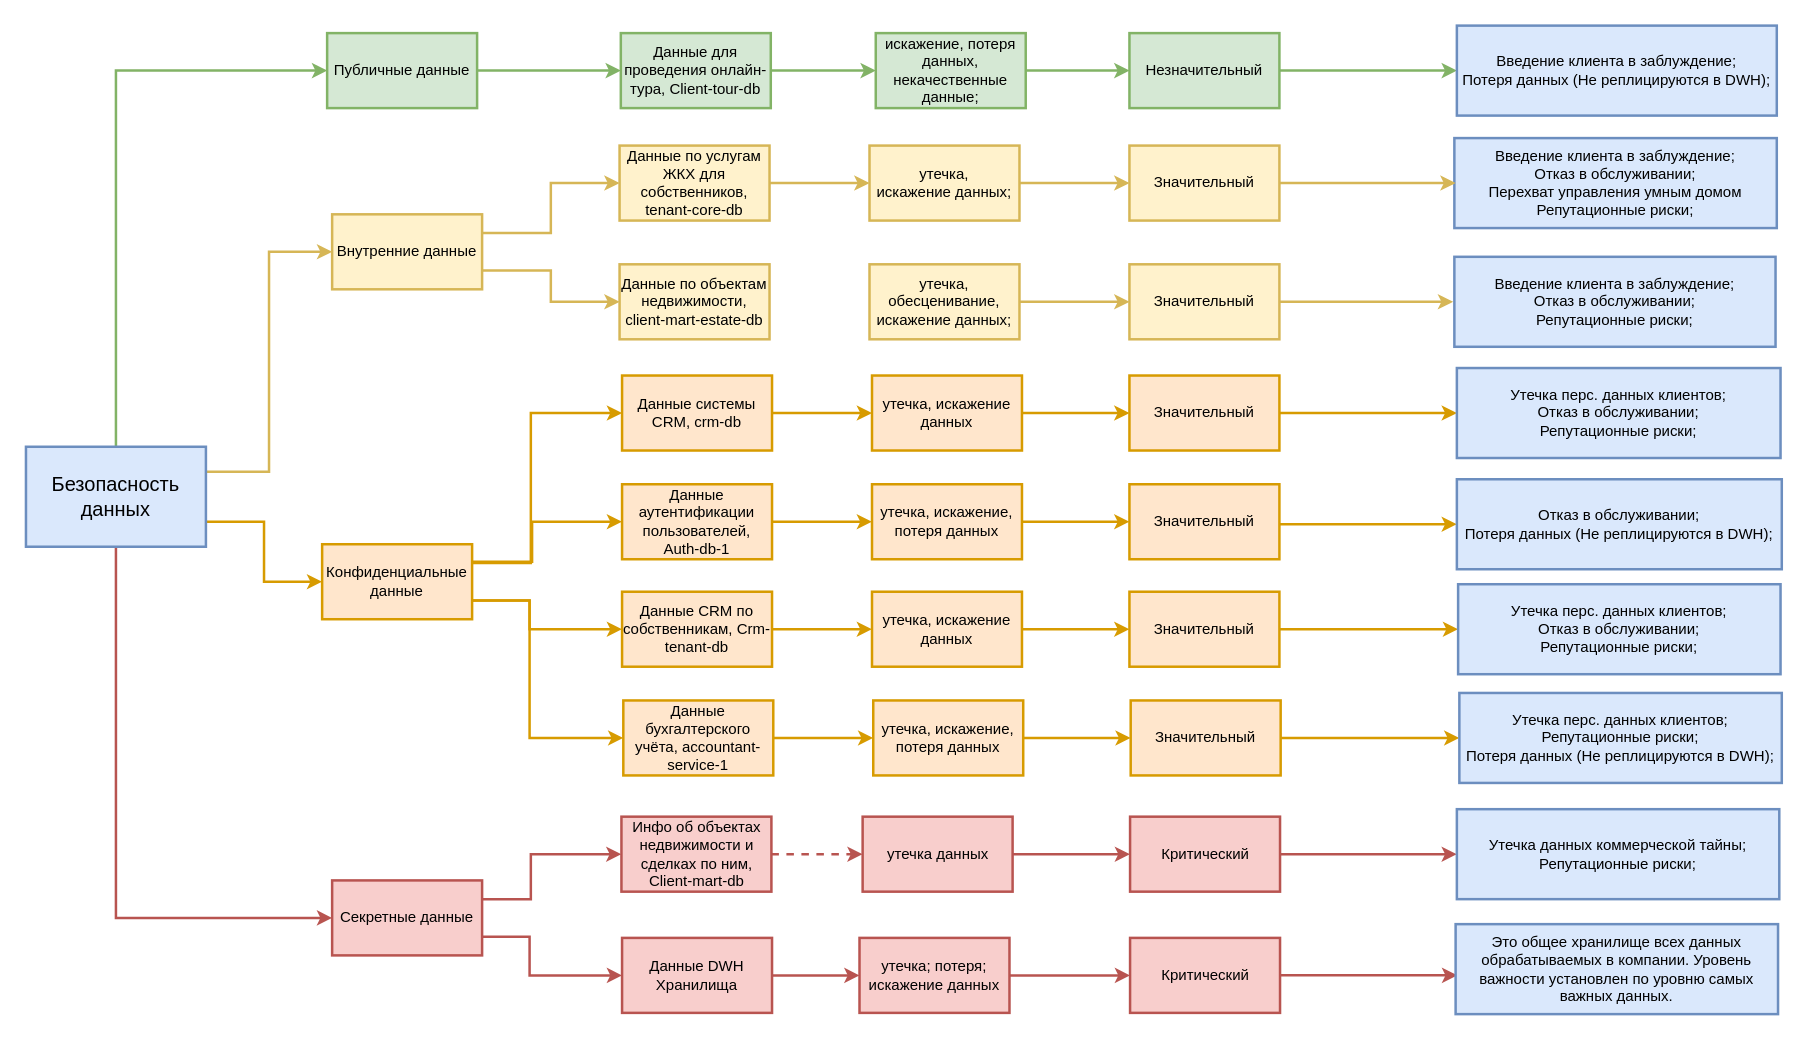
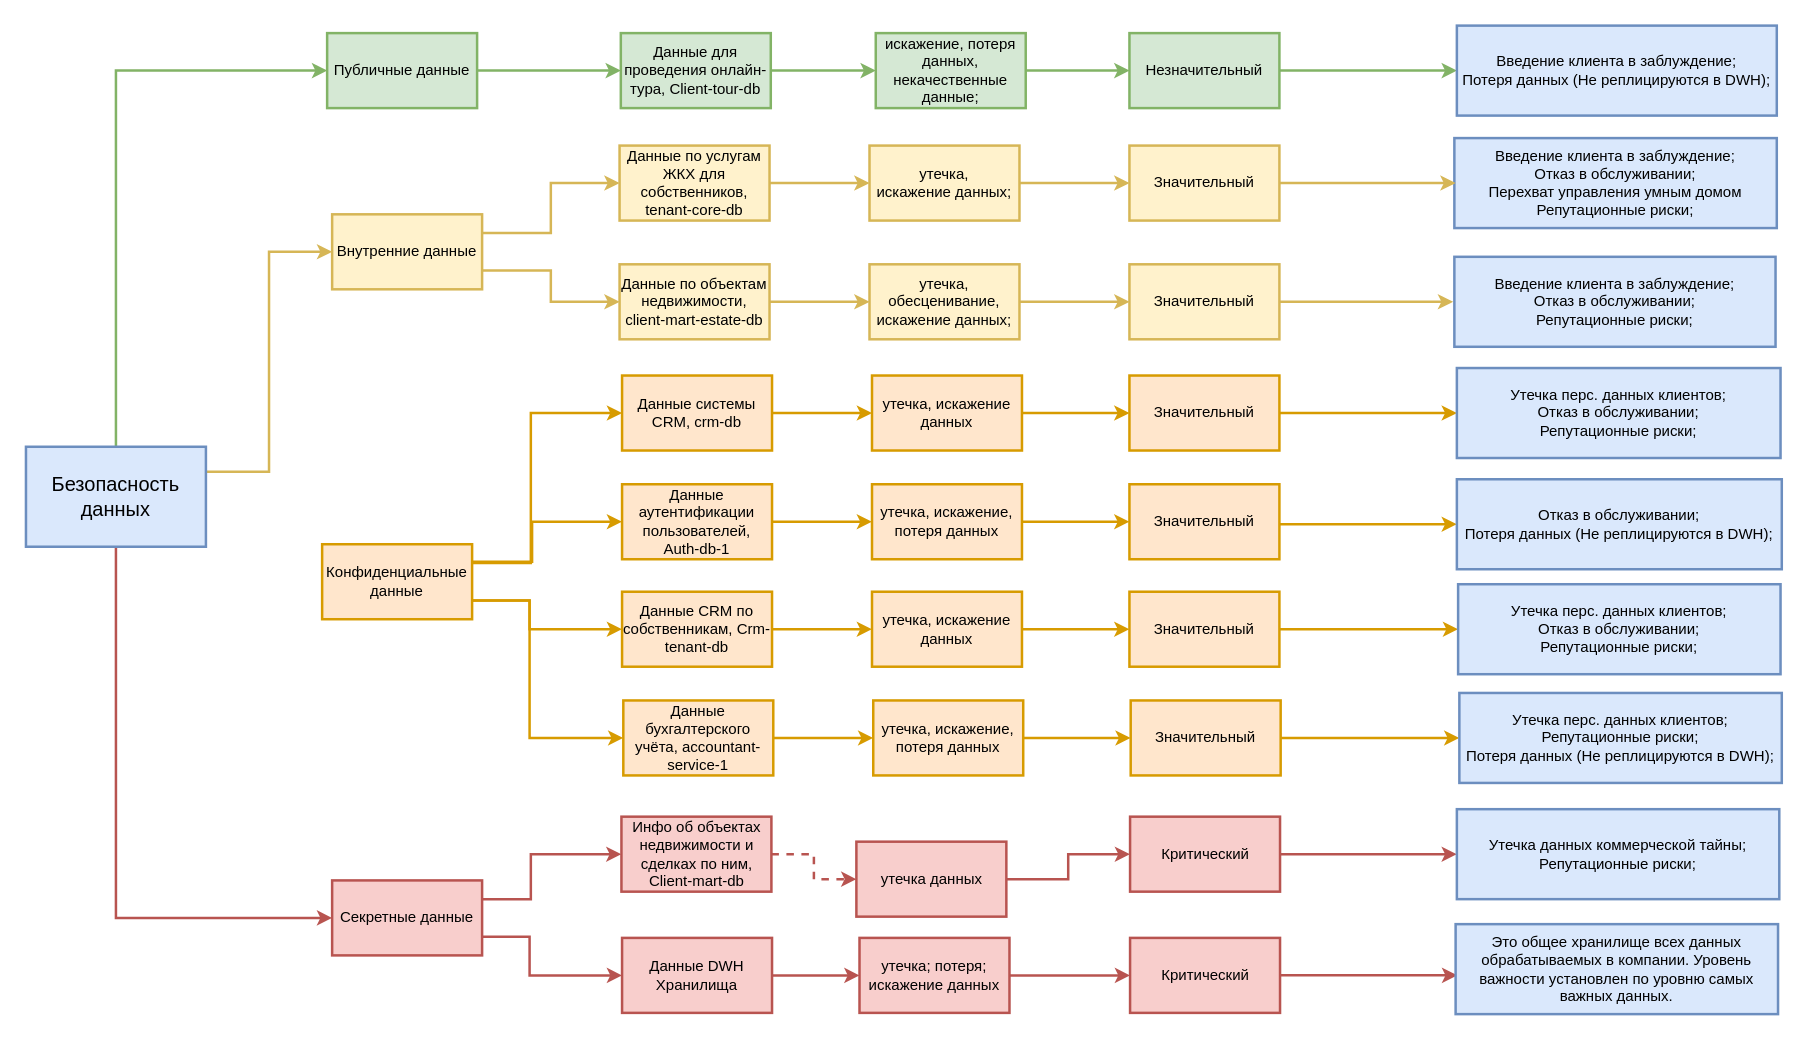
edge "Данные по объектам недвижимости, client-mart-estate-db" -> "утечка, обесценивание, искажение данных;": added
edge "Безопасность данных" -> "Конфиденциальные данные": removed
node "утечка данных": moved (938, 854) -> (931, 879)
